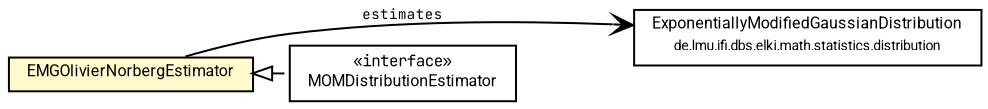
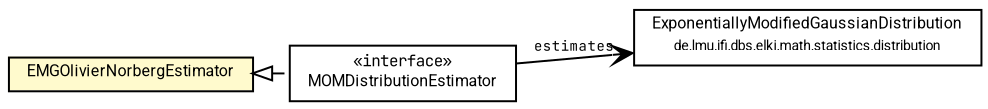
edge "EMGOlivierNorbergEstimator" -> "ExponentiallyModifiedGaussianDistribution": now "MOMDistributionEstimator" -> "ExponentiallyModifiedGaussianDistribution"
